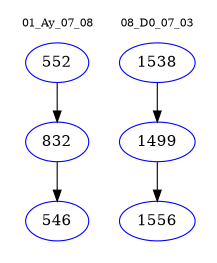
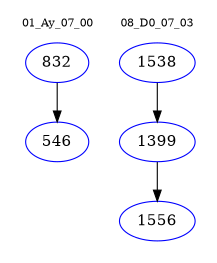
cluster "01_Ay_07_08": label "01_Ay_07_08" -> "01_Ay_07_00"
node "552": removed
node "1499": label "1499" -> "1399"
